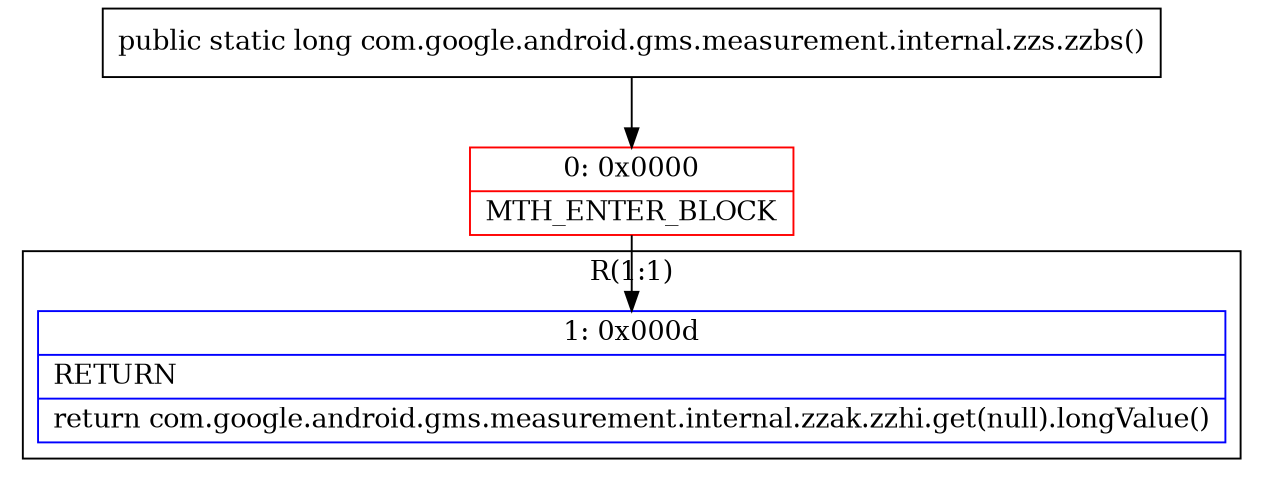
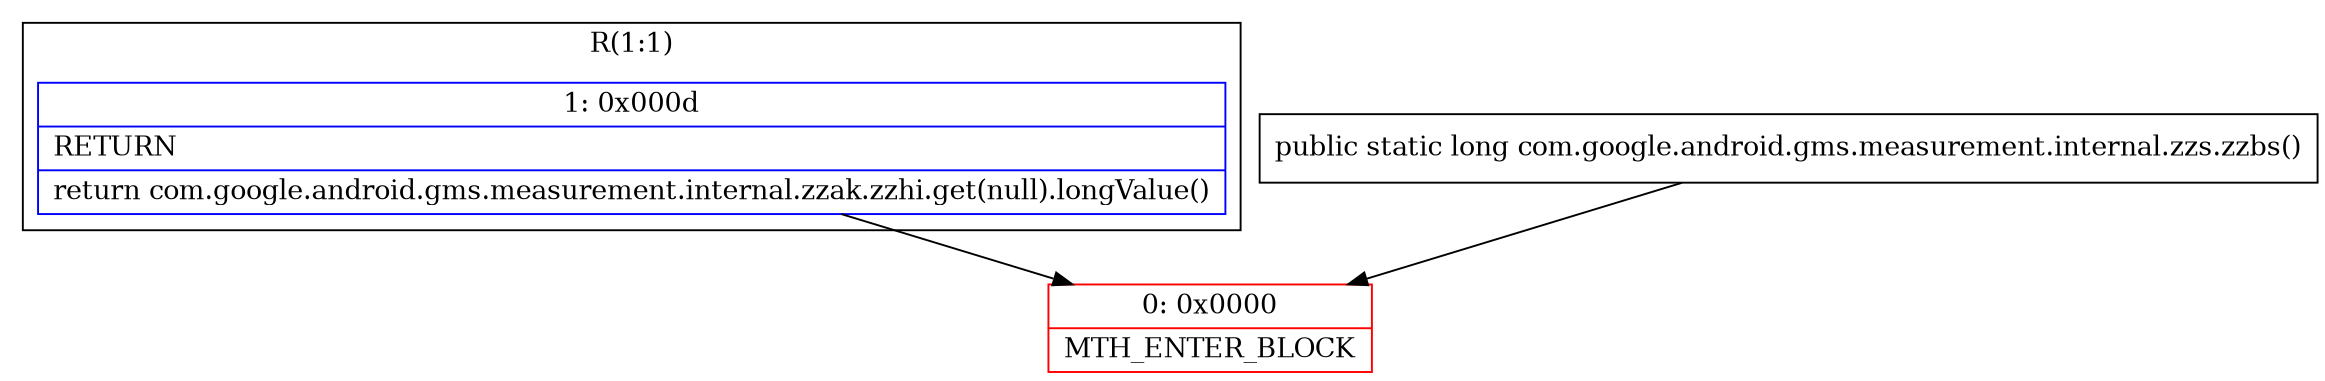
edge "0: 0x0000" -> "1: 0x000d": reversed
